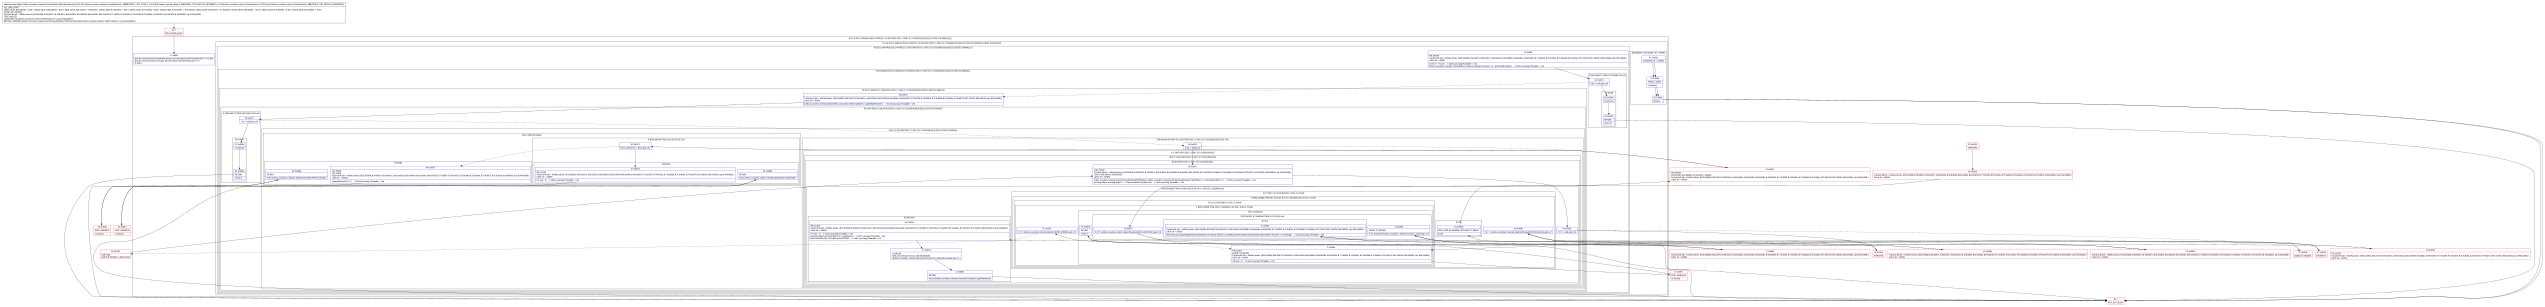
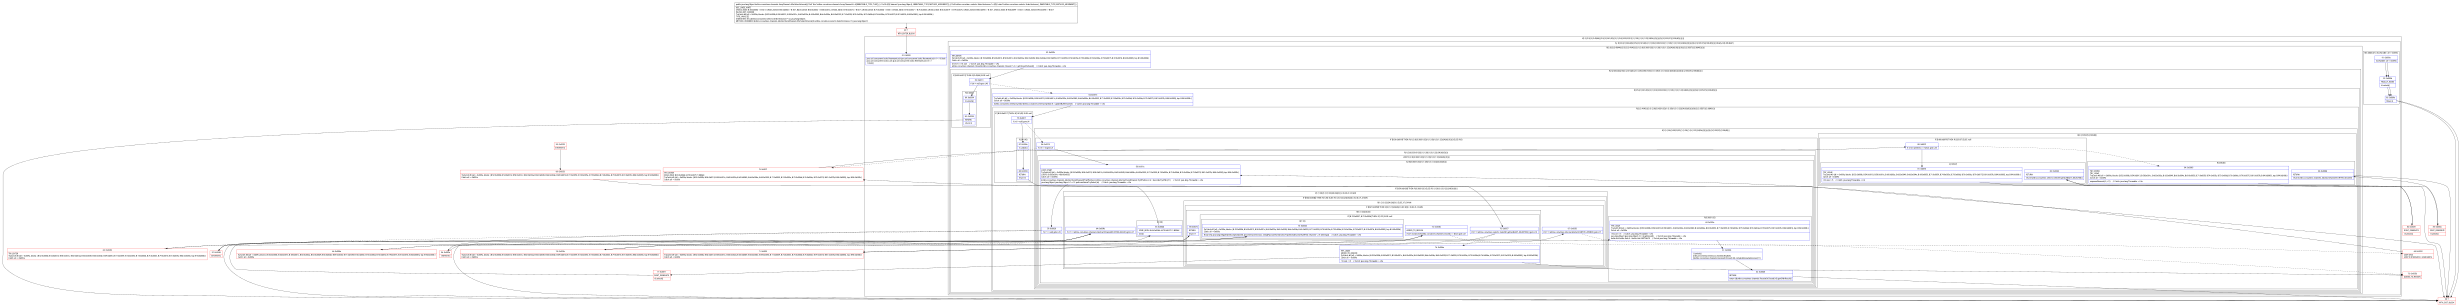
edge "73: 0x005d" -> "76: 0x006e": reversed
